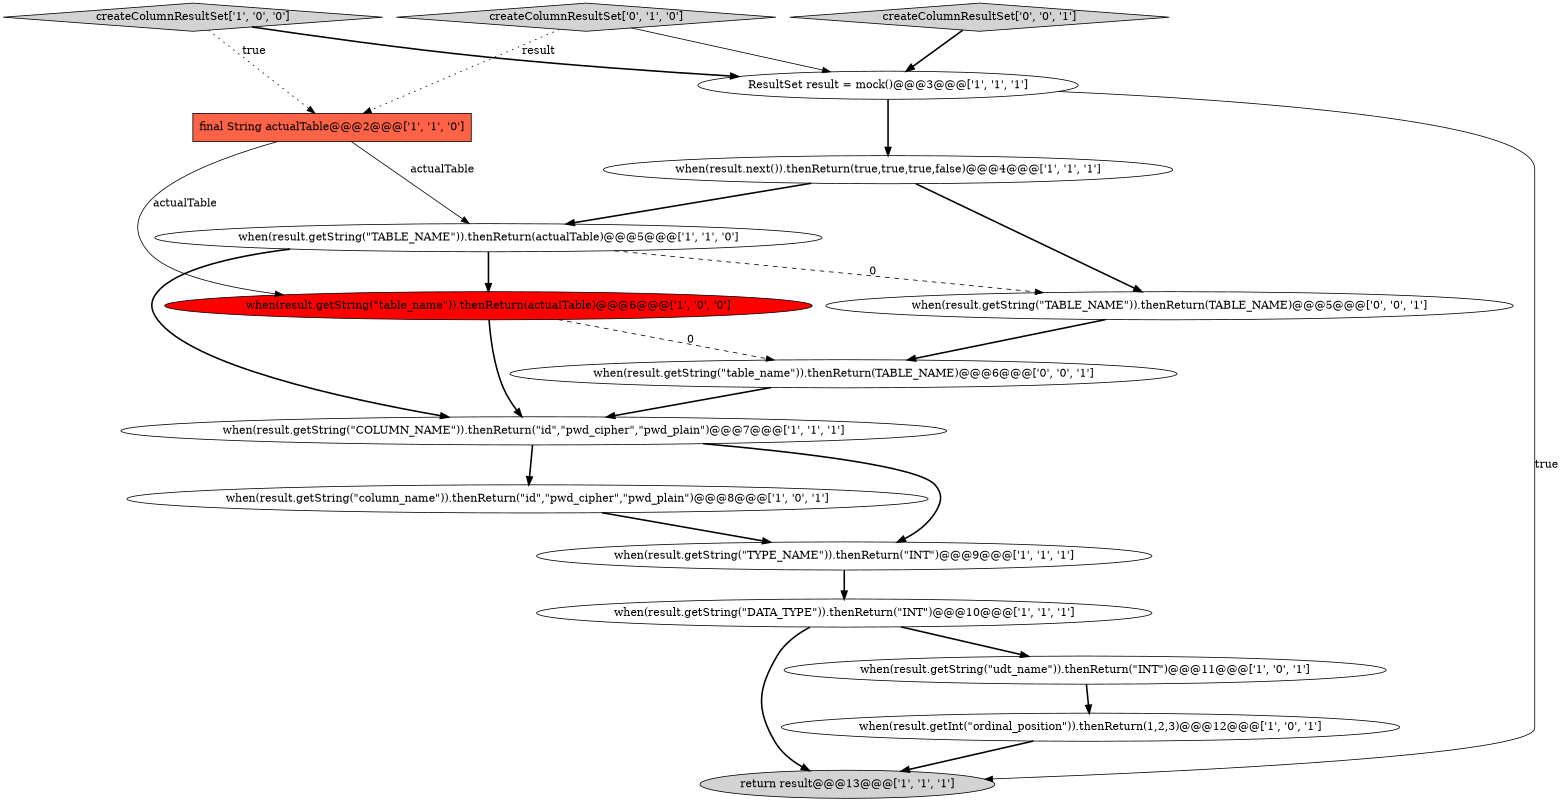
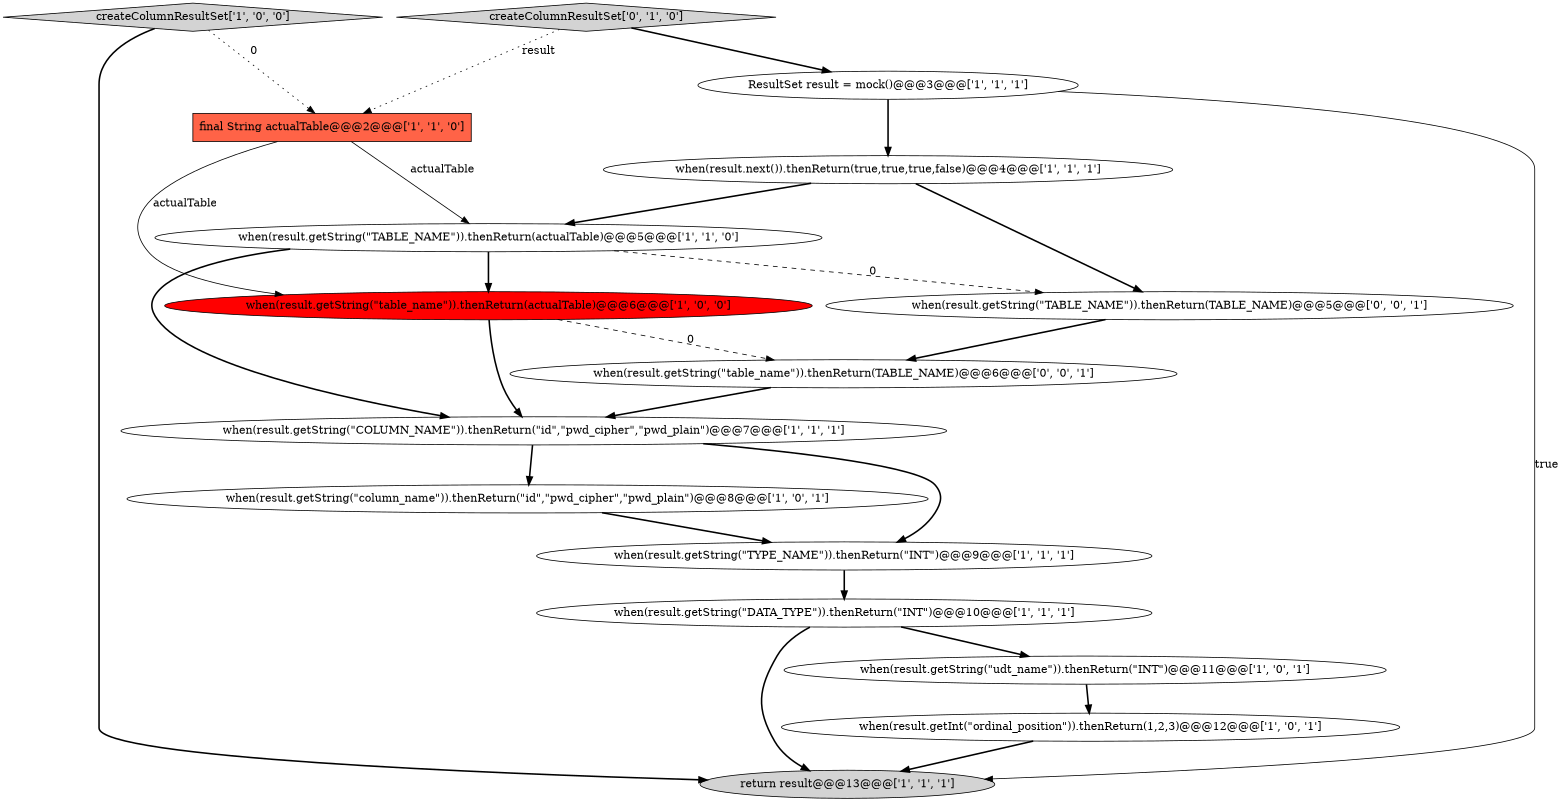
node "createColumnResultSet['0', '0', '1']": removed
edge "createColumnResultSet['0', '1', '0']" -> "ResultSet result = mock()@@@3@@@['1', '1', '1']": style solid -> bold
edge "createColumnResultSet['1', '0', '0']" -> "final String actualTable@@@2@@@['1', '1', '0']": label "true" -> "0"
edge "createColumnResultSet['1', '0', '0']" -> "ResultSet result = mock()@@@3@@@['1', '1', '1']": now "createColumnResultSet['1', '0', '0']" -> "return result@@@13@@@['1', '1', '1']"
